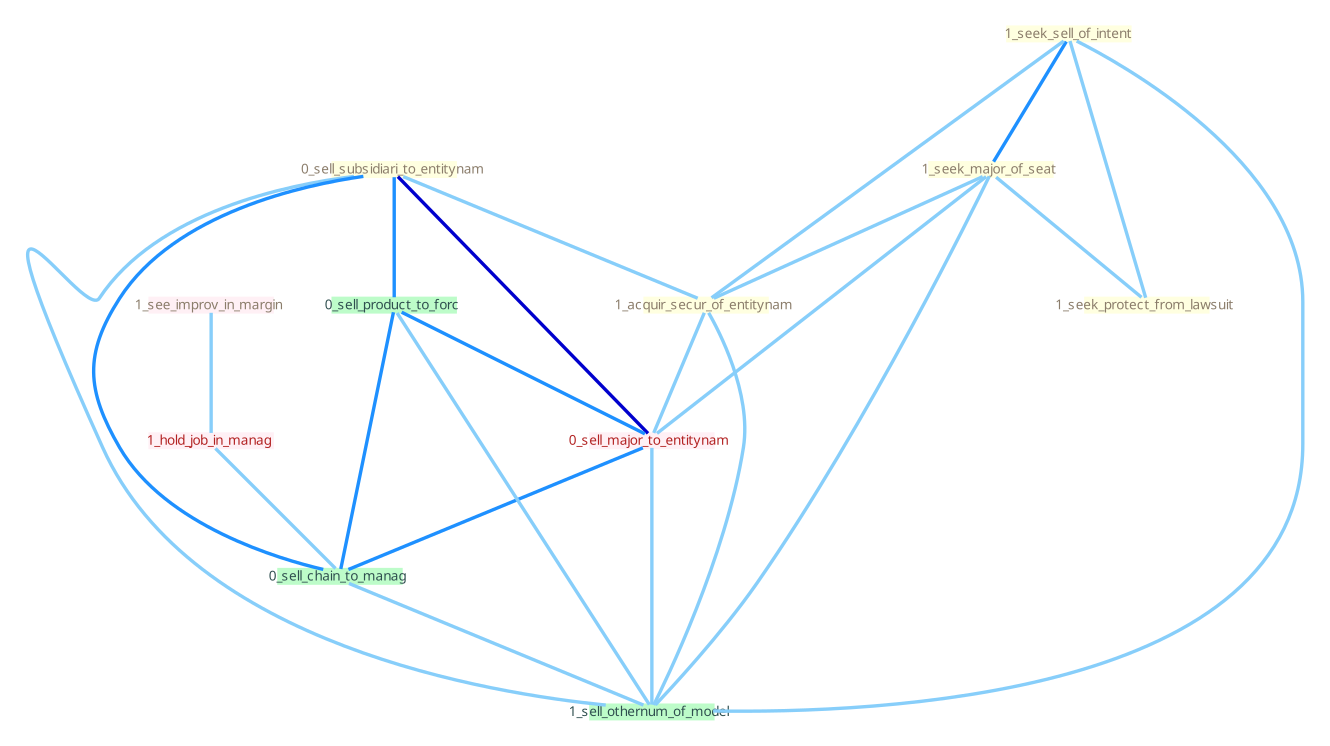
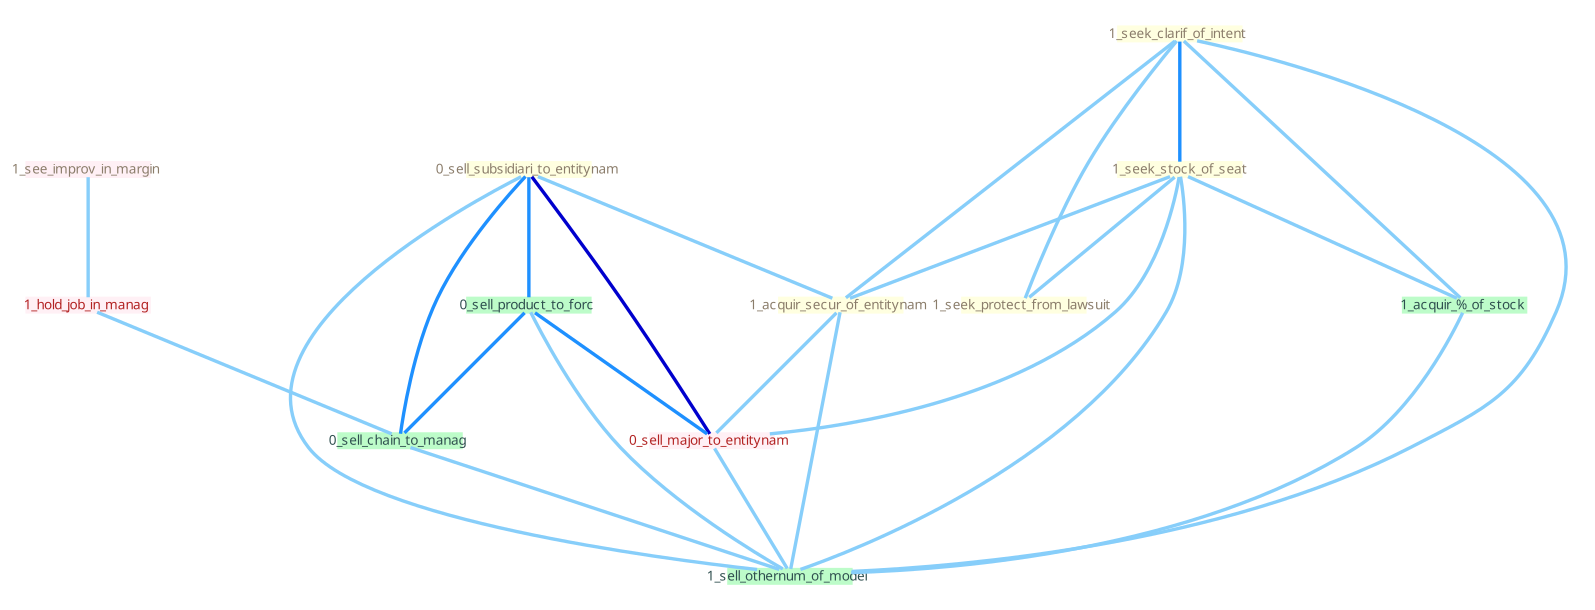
node "1_seek_sell_of_intent": label "1_seek_sell_of_intent" -> "1_seek_clarif_of_intent"
node "1_seek_major_of_seat": label "1_seek_major_of_seat" -> "1_seek_stock_of_seat"
node "1_acquir_%_of_stock": added
edge "0_sell_major_to_entitynam" -- "0_sell_chain_to_manag": removed
